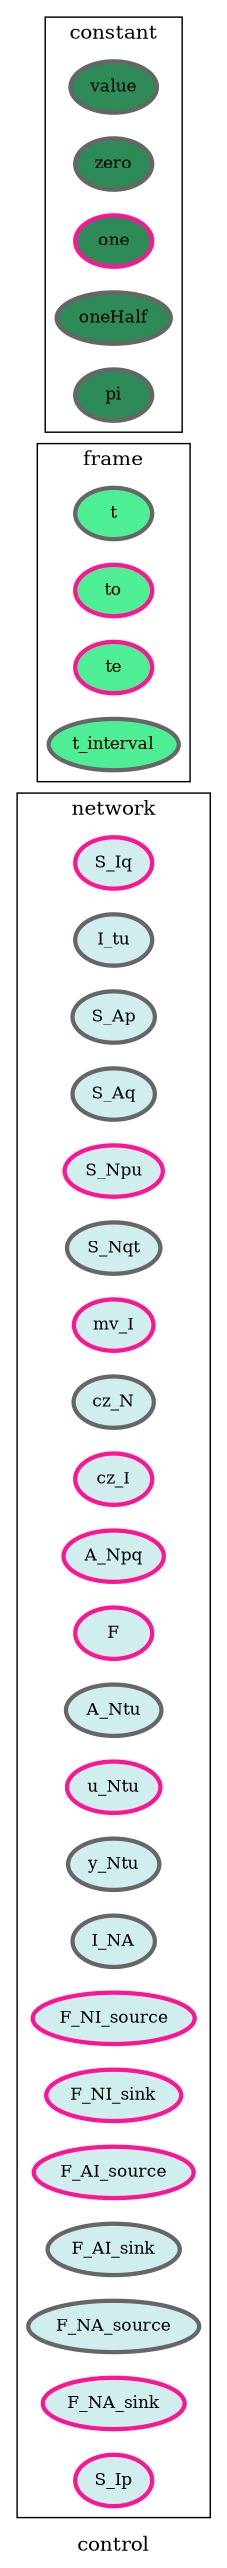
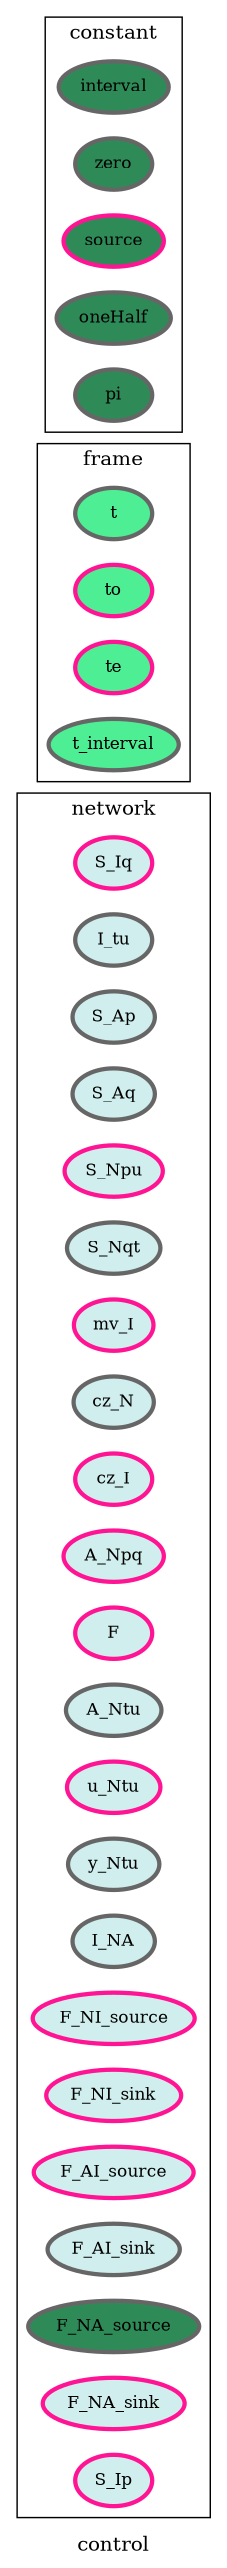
node "value": label "value" -> "interval"
node "one": label "one" -> "source"
node "F_NA_source": fillcolor lightcyan2 -> seagreen
